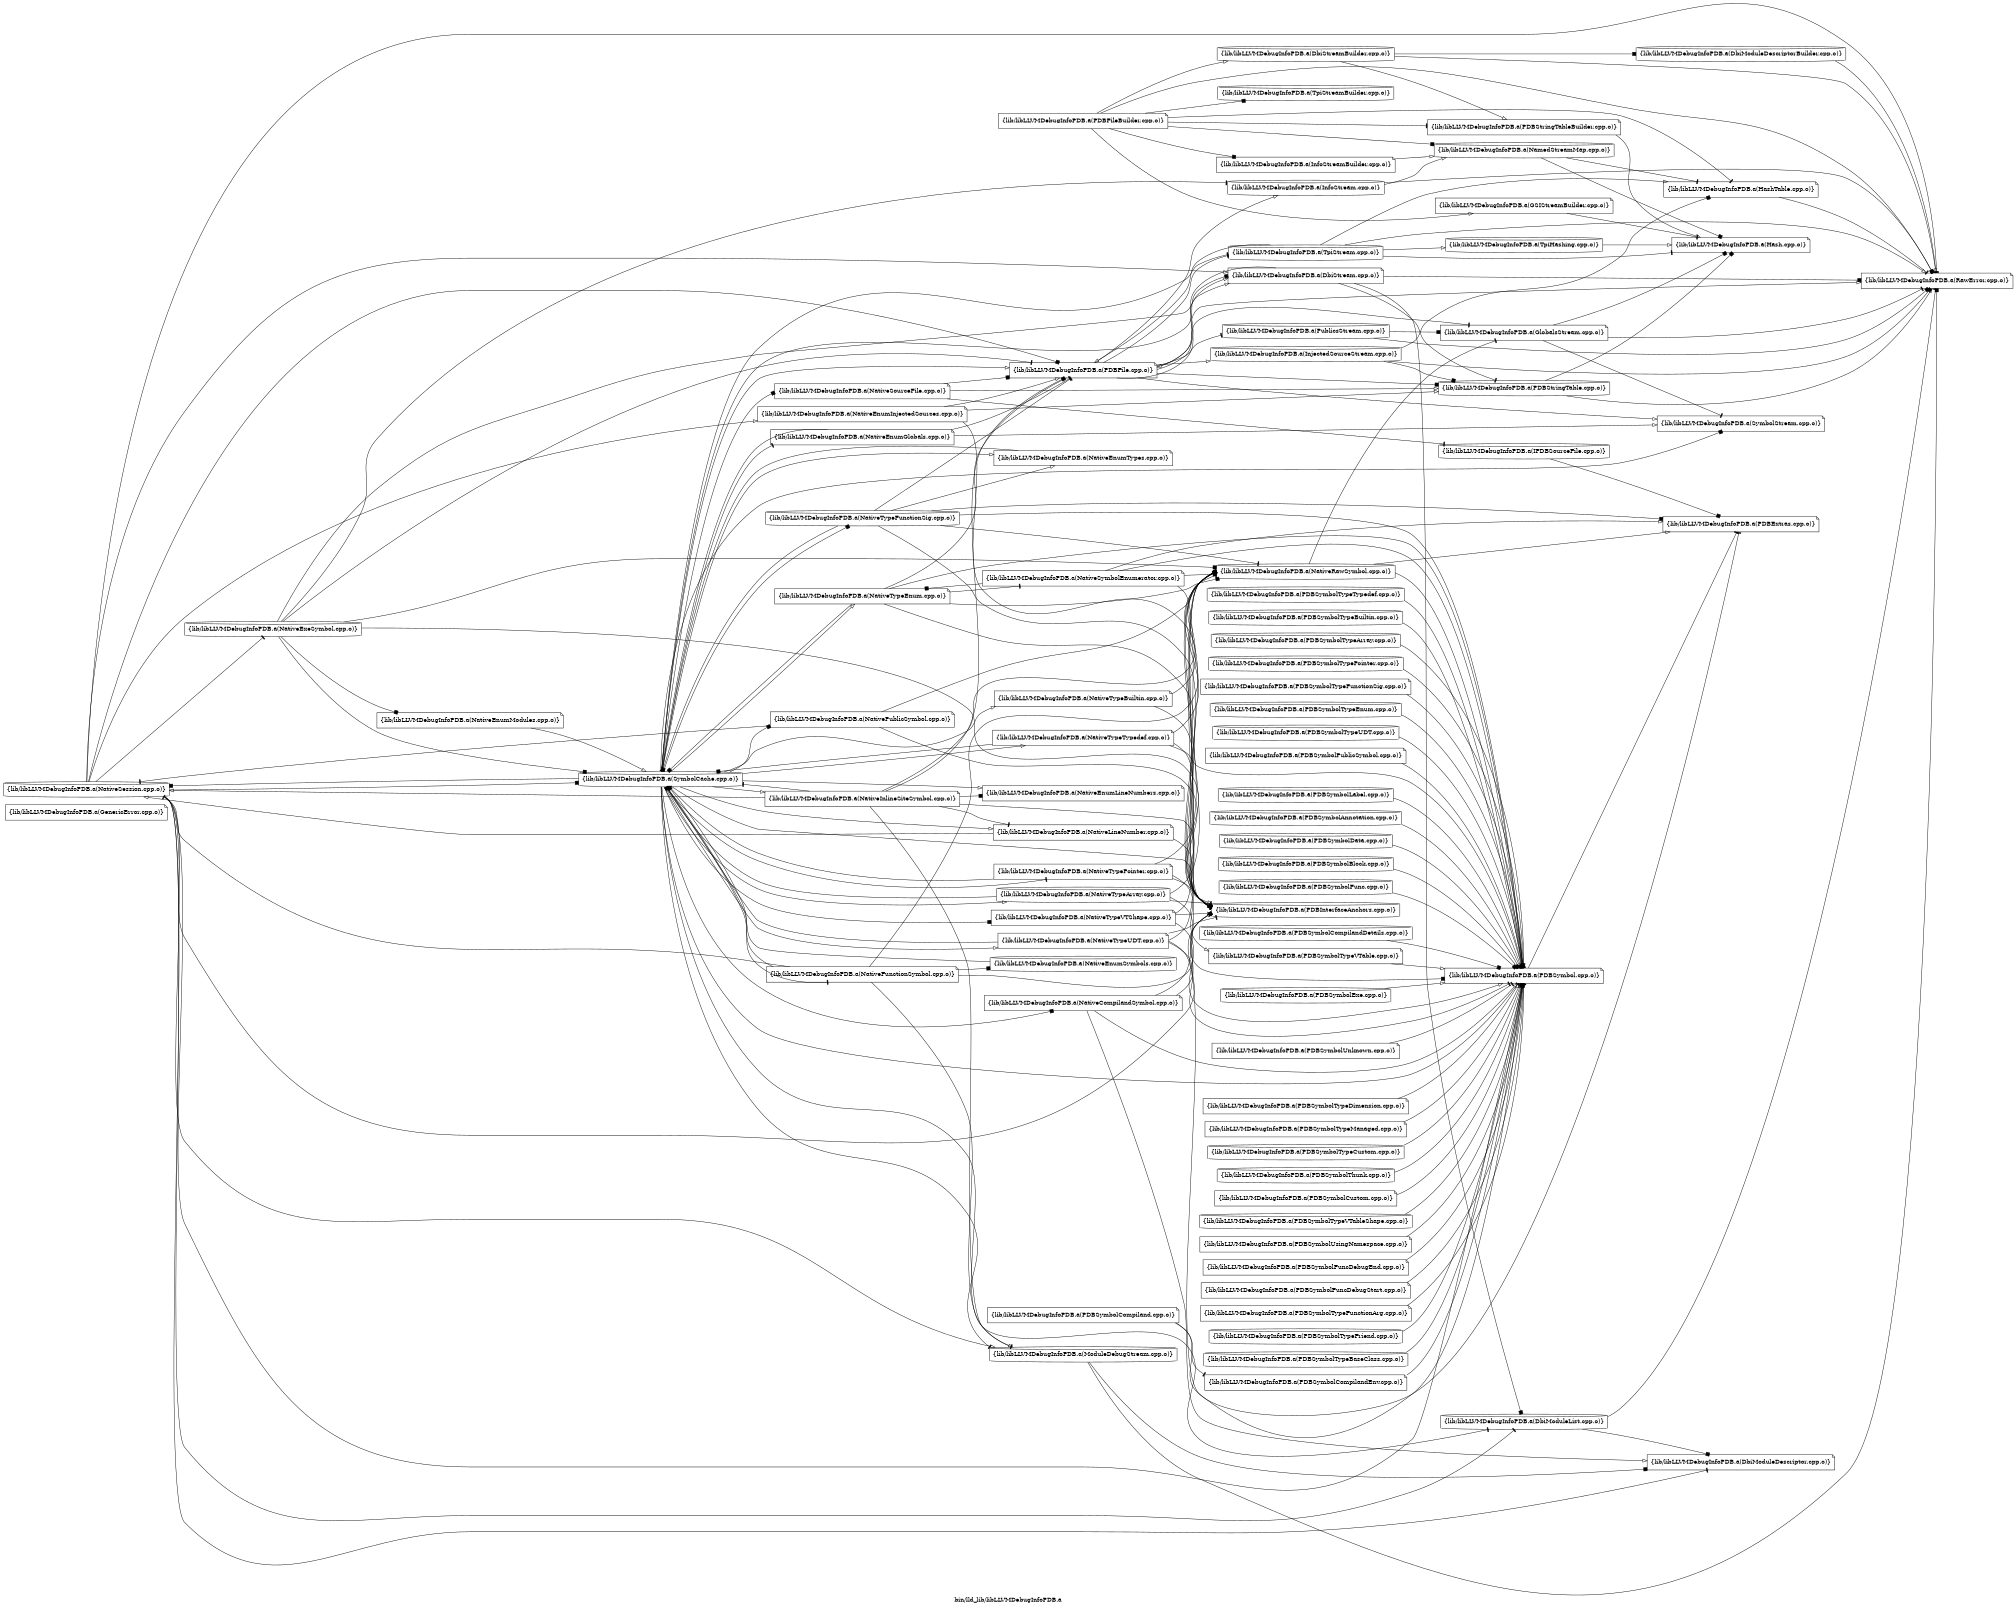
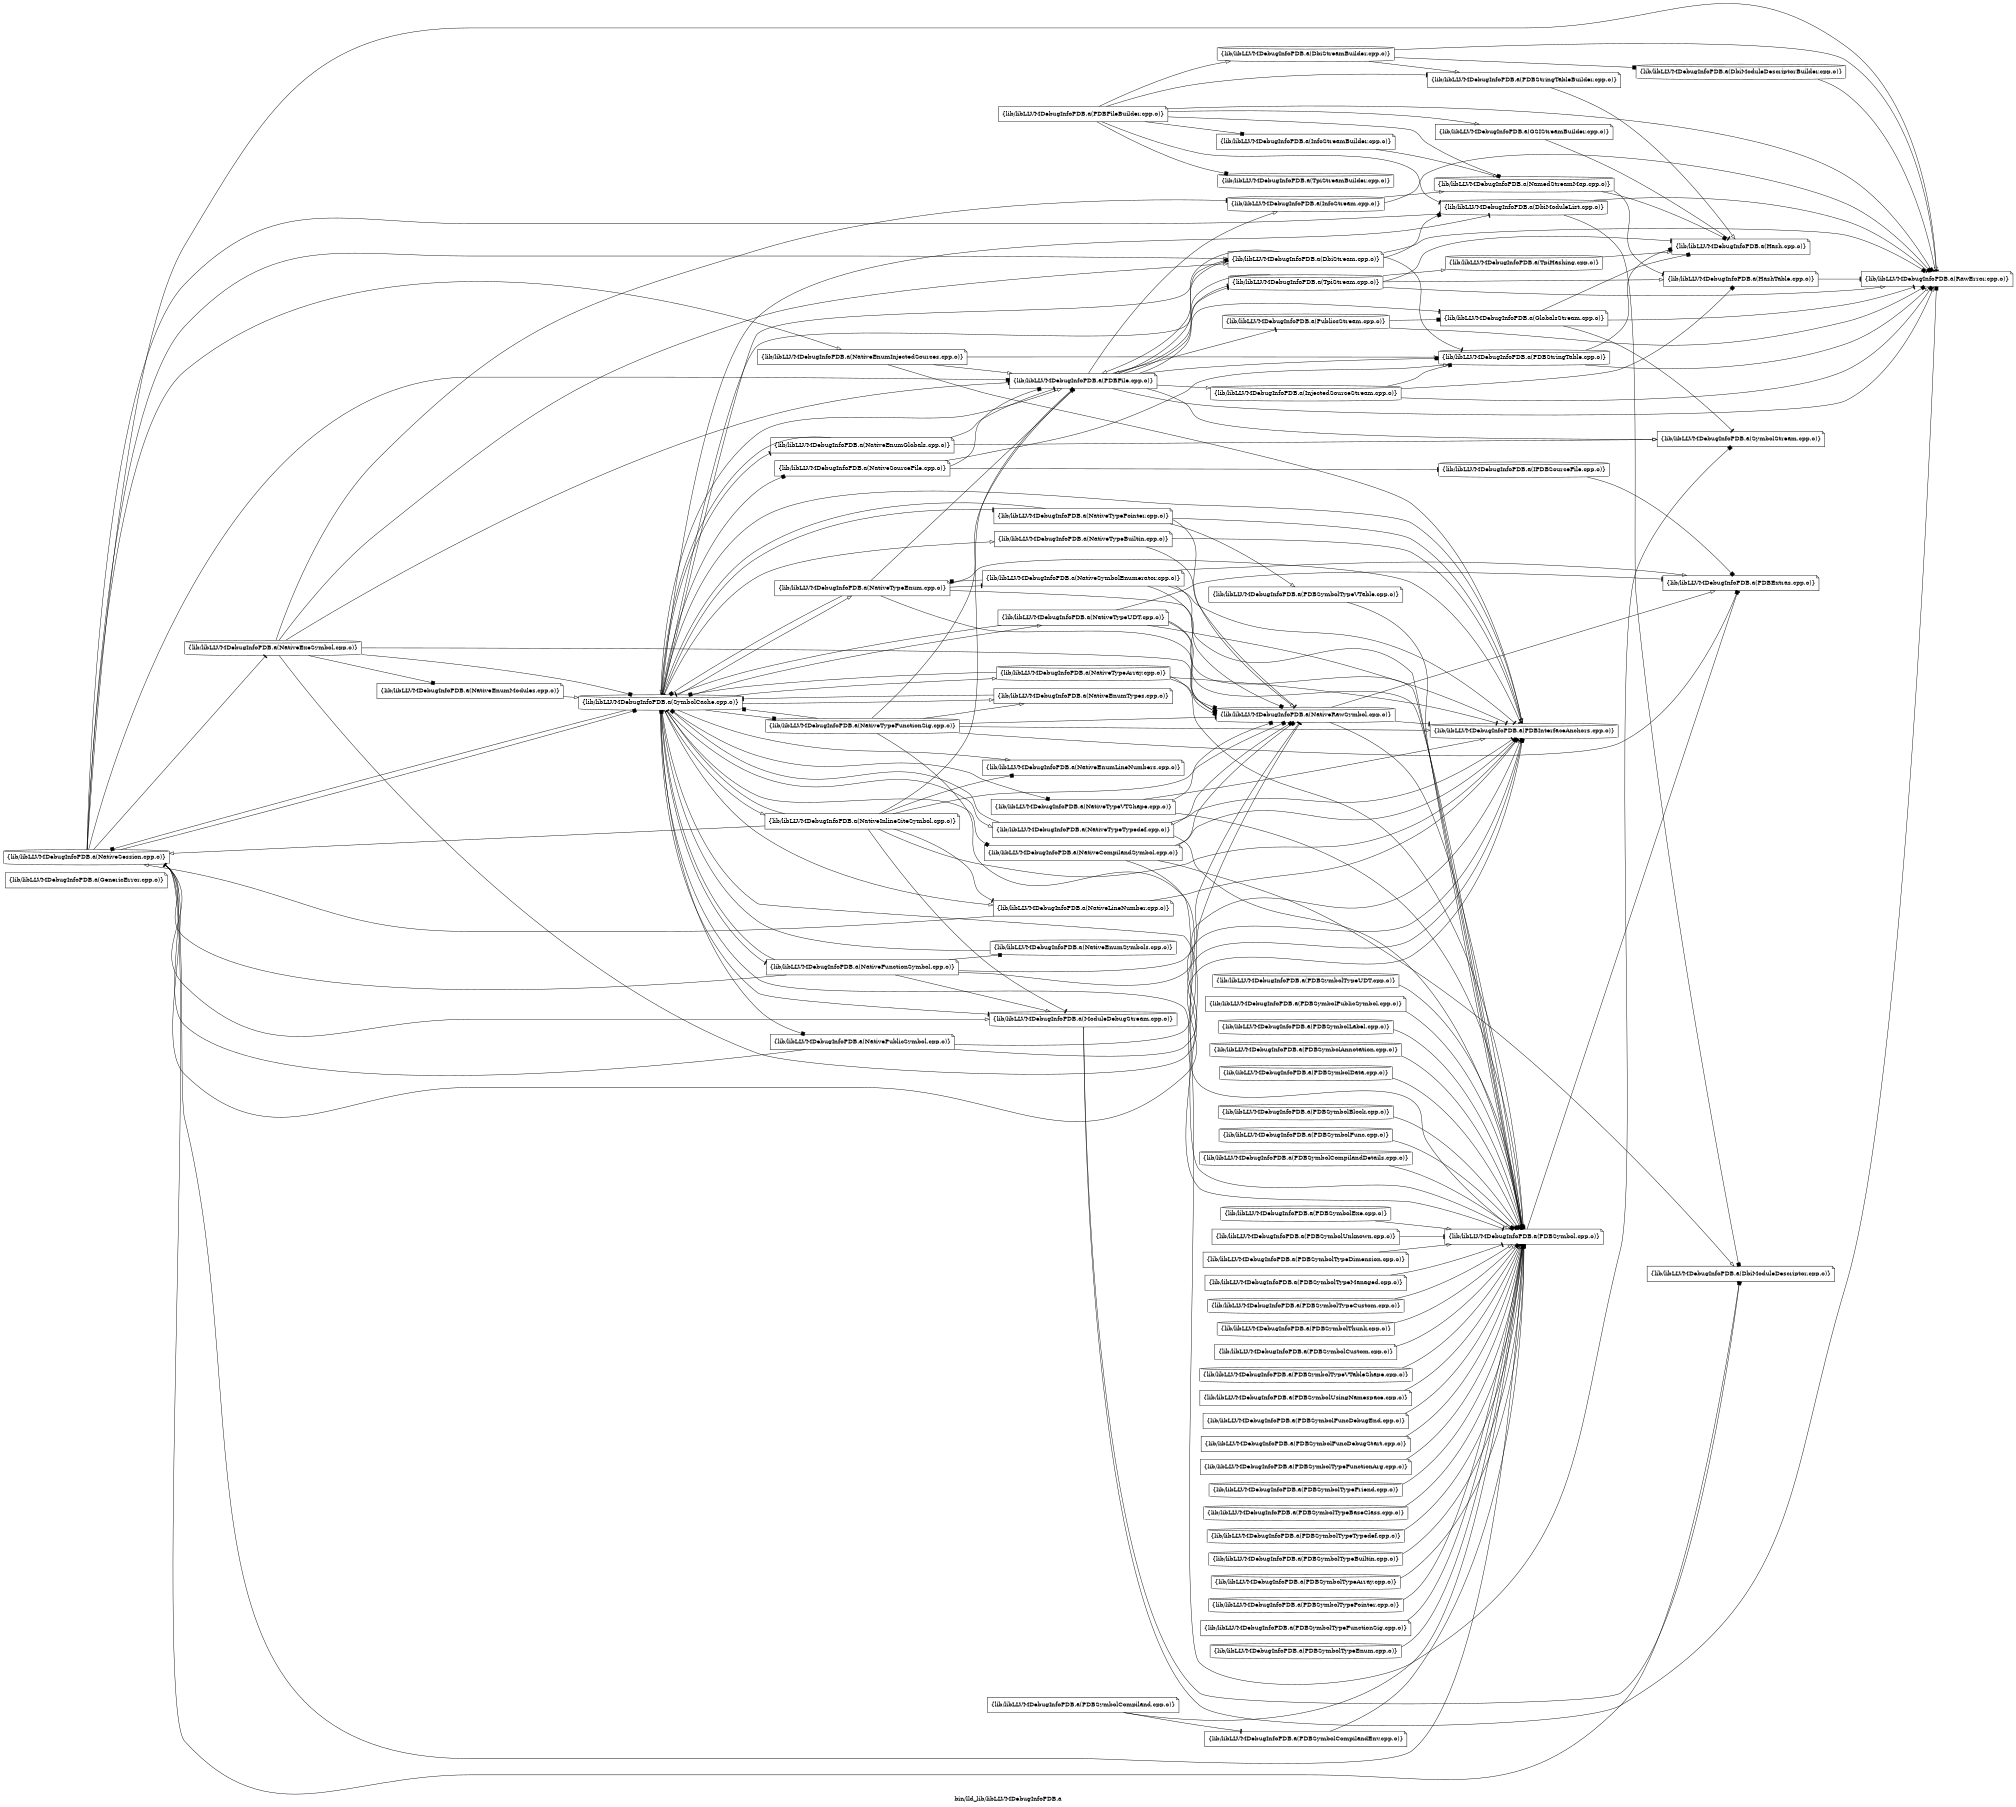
edge "{lib/libLLVMDebugInfoPDB.a(PDBFileBuilder.cpp.o)}" -> "{lib/libLLVMDebugInfoPDB.a(HashTable.cpp.o)}": now "{lib/libLLVMDebugInfoPDB.a(PDBFileBuilder.cpp.o)}" -> "{lib/libLLVMDebugInfoPDB.a(DbiModuleList.cpp.o)}"
edge "{lib/libLLVMDebugInfoPDB.a(NativeRawSymbol.cpp.o)}" -> "{lib/libLLVMDebugInfoPDB.a(GlobalsStream.cpp.o)}": now "{lib/libLLVMDebugInfoPDB.a(NativeRawSymbol.cpp.o)}" -> "{lib/libLLVMDebugInfoPDB.a(PDBInterfaceAnchors.cpp.o)}"
